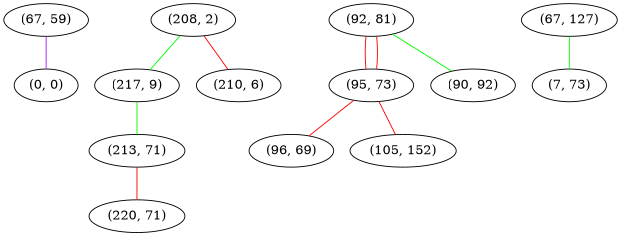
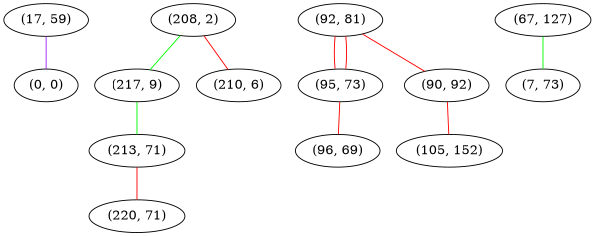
node "(67, 59)": label "(67, 59)" -> "(17, 59)"
edge "(92, 81)" -- "(90, 92)": color green -> red
edge "(95, 73)" -- "(105, 152)": now "(90, 92)" -- "(105, 152)"
